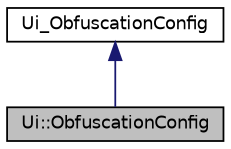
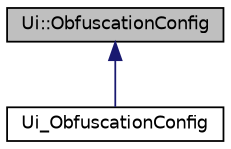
edge "Ui::ObfuscationConfig" -> "Ui_ObfuscationConfig": reversed
